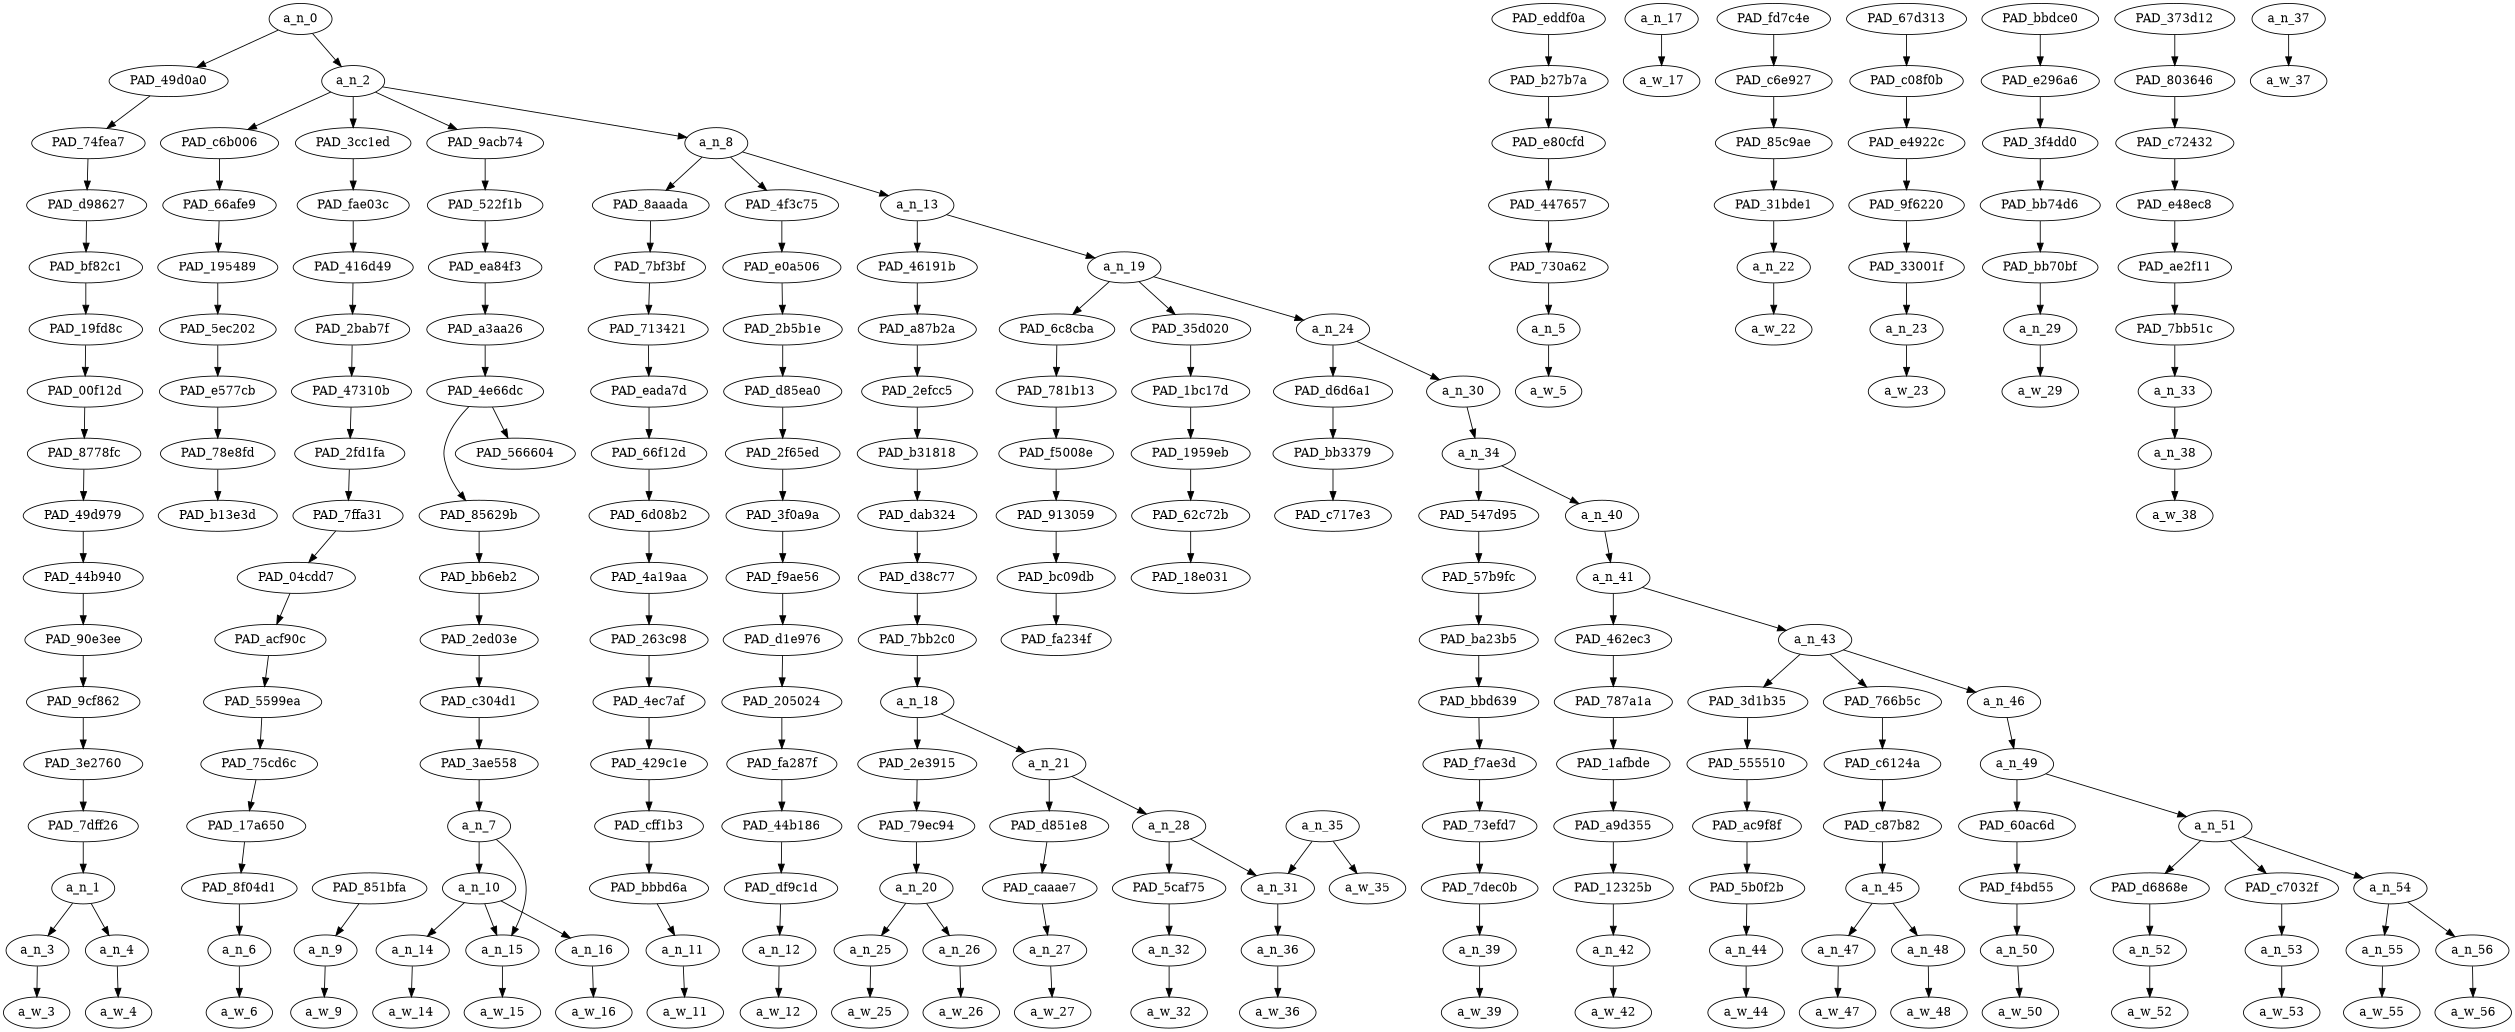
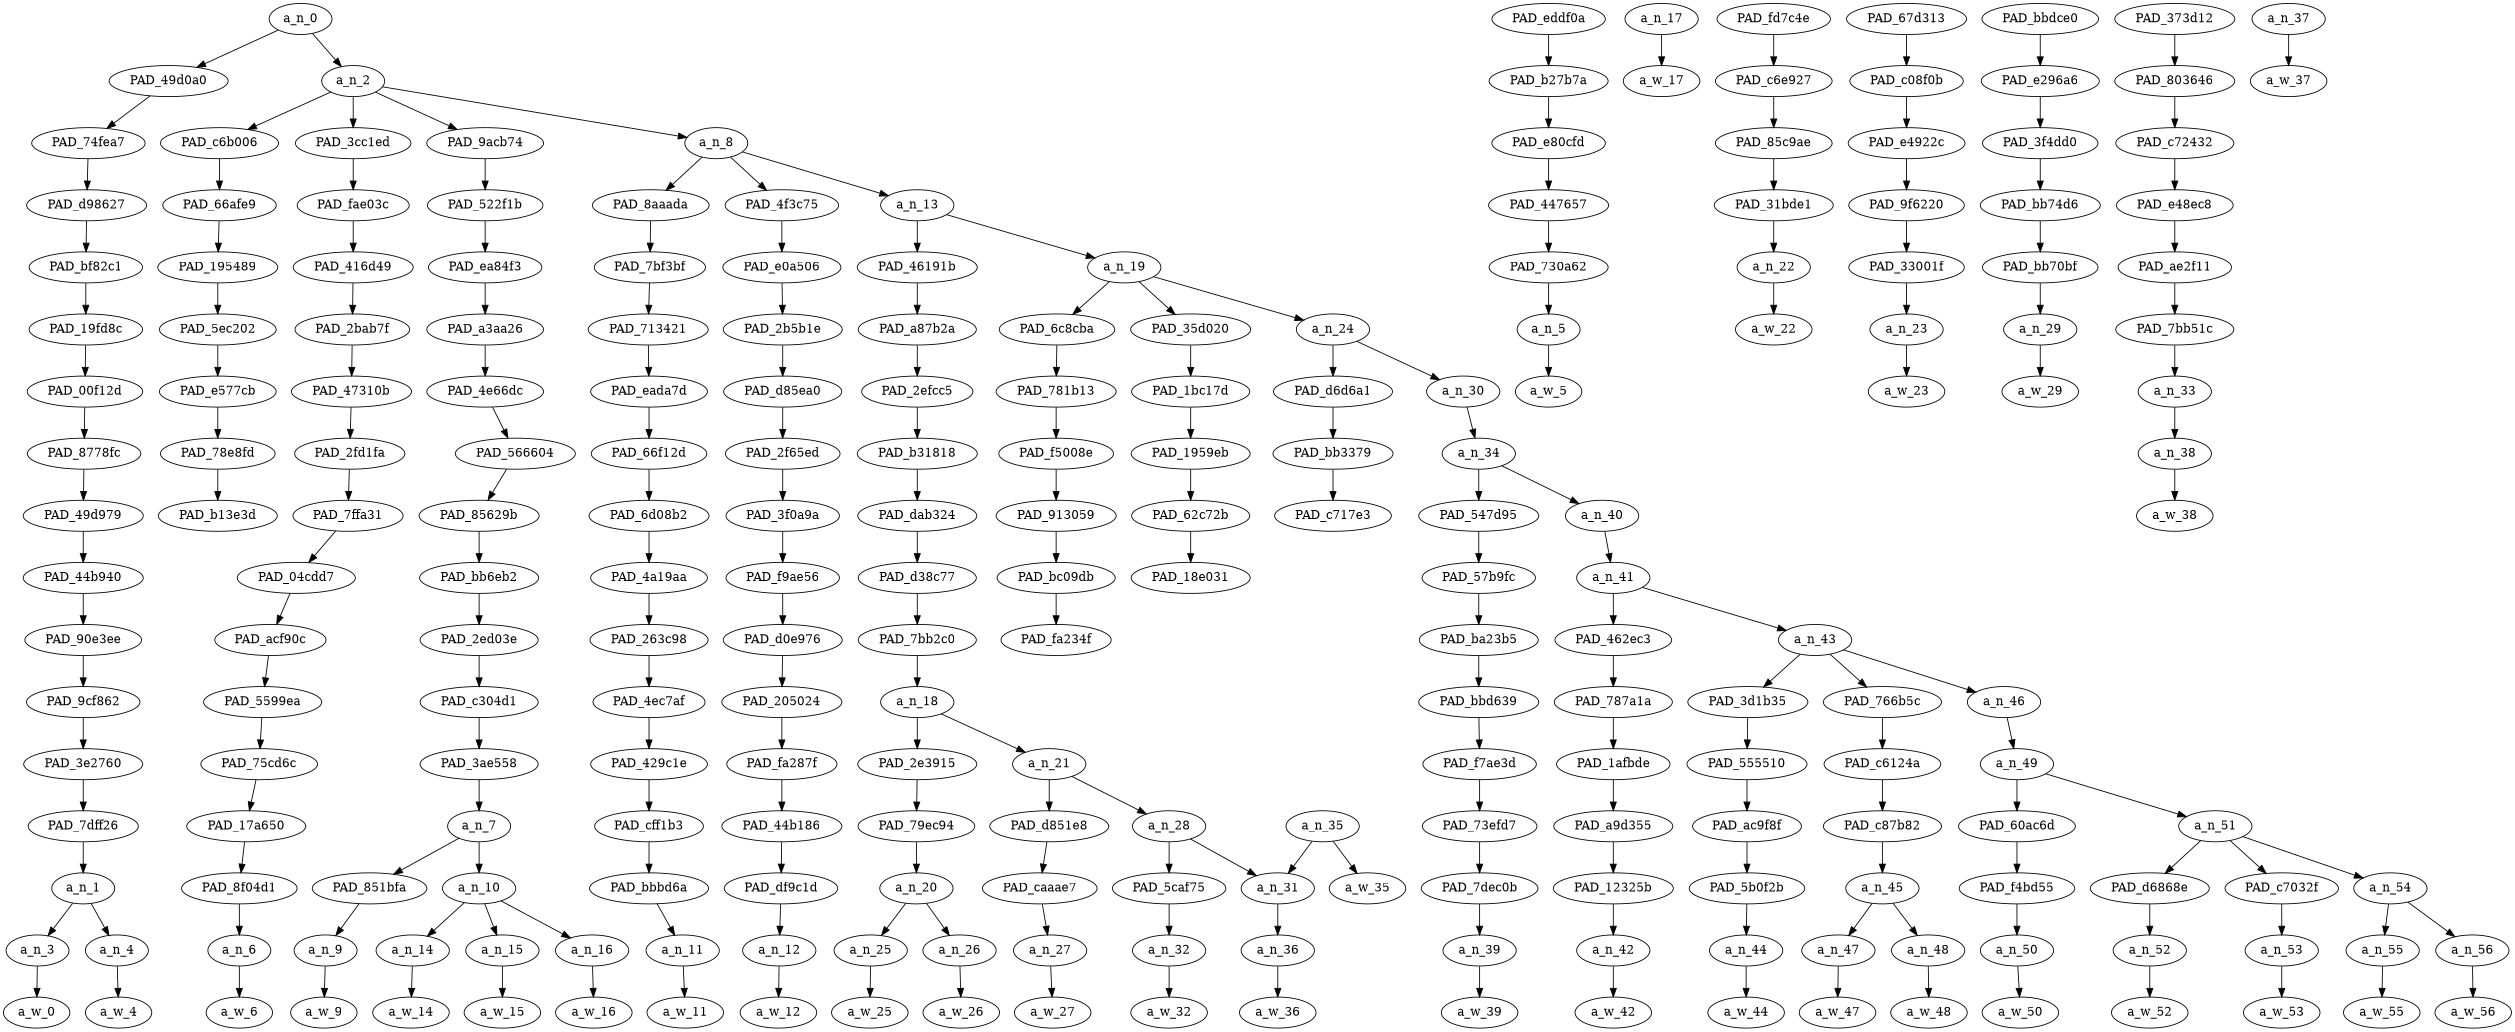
edge "PAD_4e66dc" -> "PAD_85629b": now "PAD_566604" -> "PAD_85629b"
node "PAD_d1e976": label "PAD_d1e976" -> "PAD_d0e976"
edge "a_n_7" -> "a_n_15": now "a_n_7" -> "PAD_851bfa"
node "a_w_3": label "a_w_3" -> "a_w_0"
